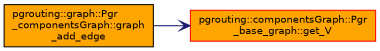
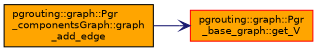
node "pgrouting::componentsGraph::Pgr _base_graph::get_V": label "pgrouting::componentsGraph::Pgr _base_graph::get_V" -> "pgrouting::graph::Pgr _base_graph::get_V"
